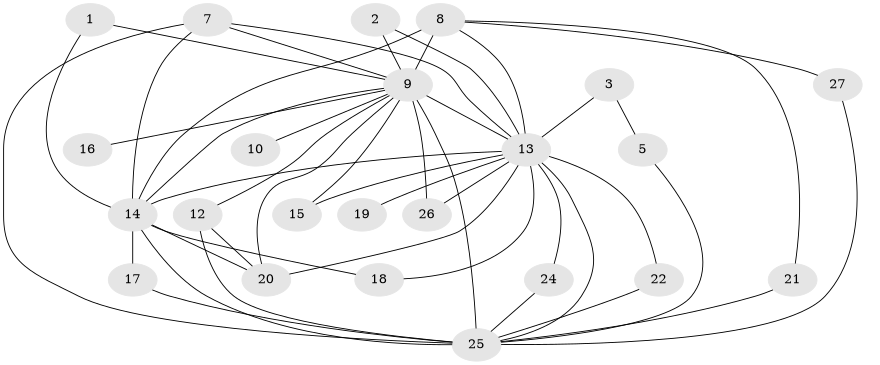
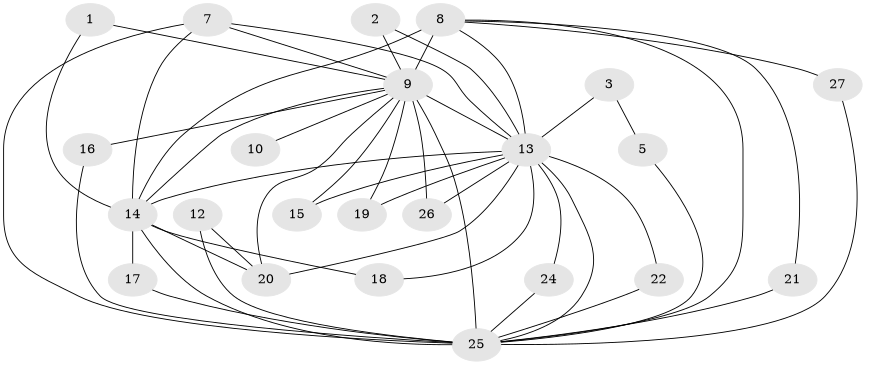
edge "9" -- "12": now "9" -- "19"
edge "8" -- "25": added
edge "16" -- "25": added
